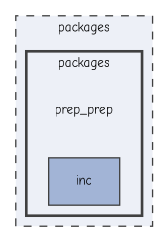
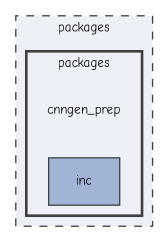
node "prep_prep": label "prep_prep" -> "cnngen_prep"
